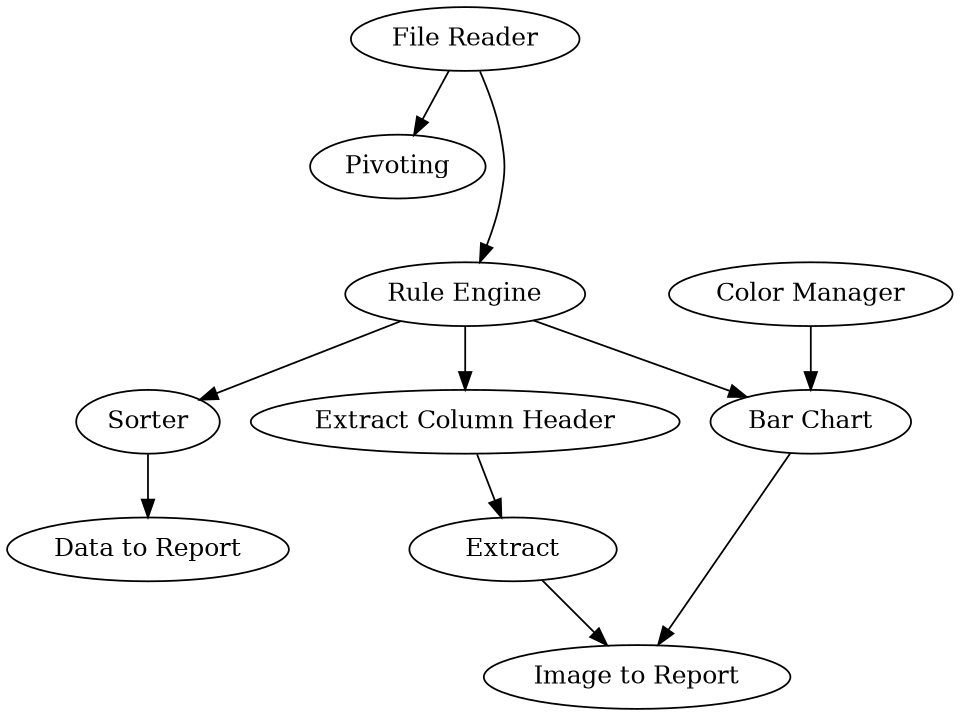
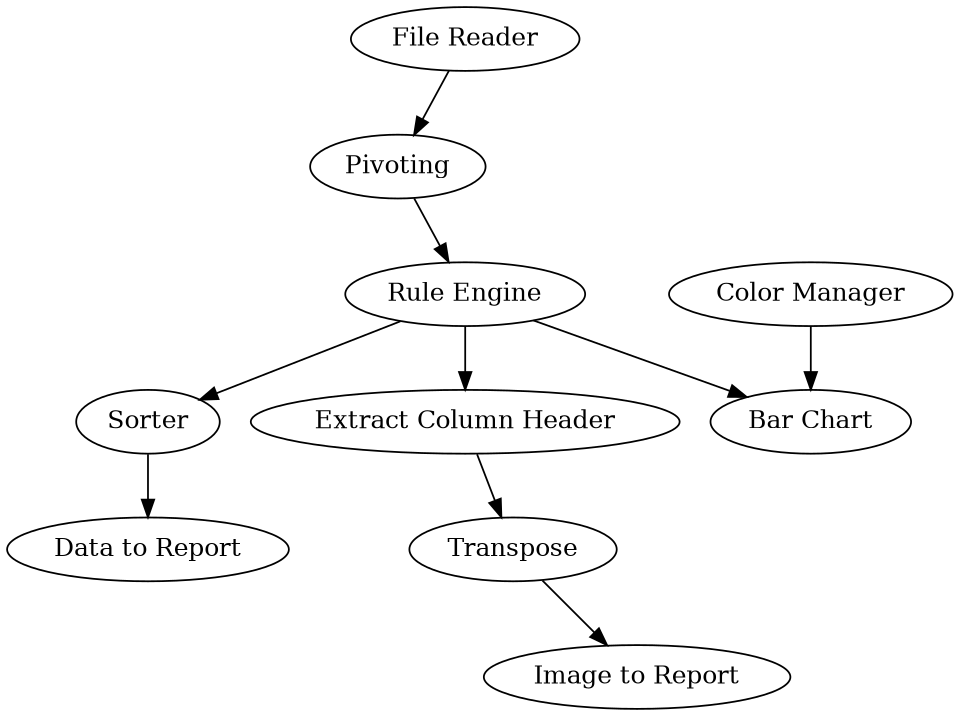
edge "File Reader" -> "Rule Engine": now "Pivoting" -> "Rule Engine"
edge "Bar Chart" -> "Image to Report": removed
node "Extract": label "Extract" -> "Transpose"
